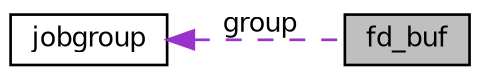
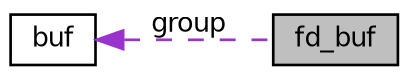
node "jobgroup": label "jobgroup" -> "buf"
